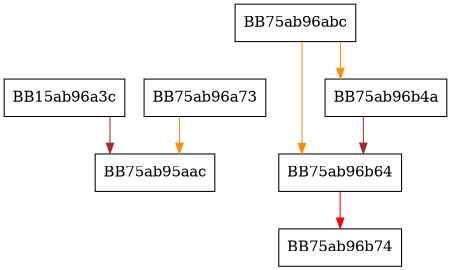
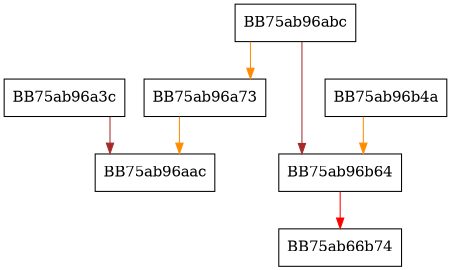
edge "BB75ab96abc" -> "BB75ab96b4a": now "BB75ab96abc" -> "BB75ab96a73"
edge "BB75ab96abc" -> "BB75ab96b64": color darkorange -> brown
node "BB15ab96a3c": label "BB15ab96a3c" -> "BB75ab96a3c"
edge "BB75ab96b4a" -> "BB75ab96b64": color brown -> darkorange
node "BB75ab95aac": label "BB75ab95aac" -> "BB75ab96aac"
node "BB75ab96b74": label "BB75ab96b74" -> "BB75ab66b74"
